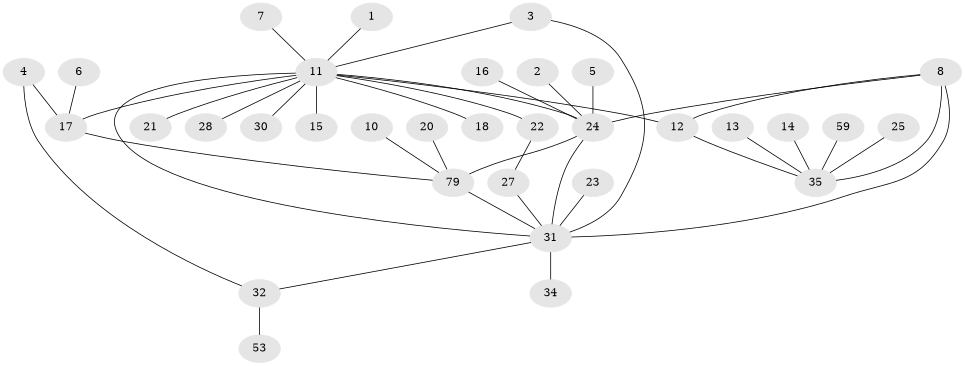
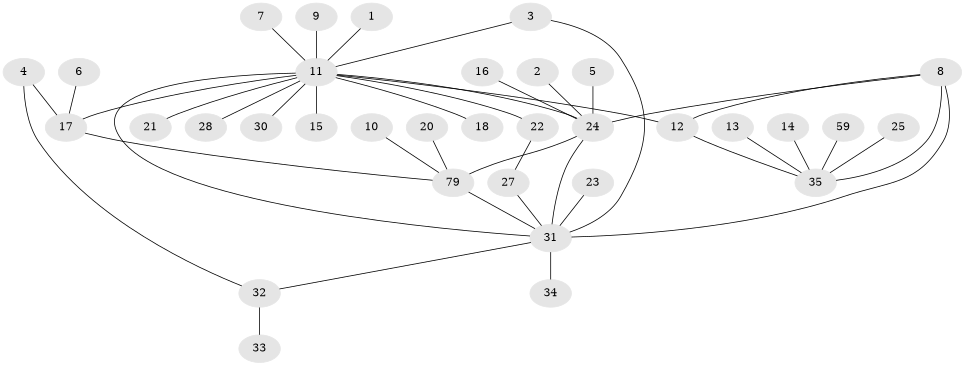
node "9": added
node "53": label "53" -> "33"
